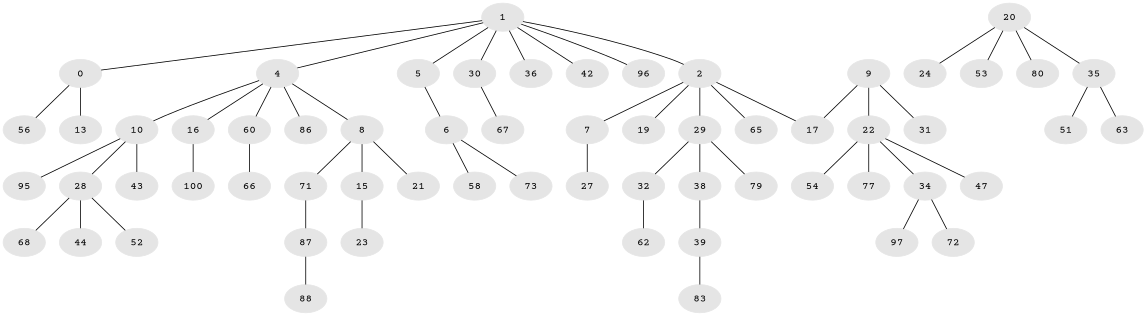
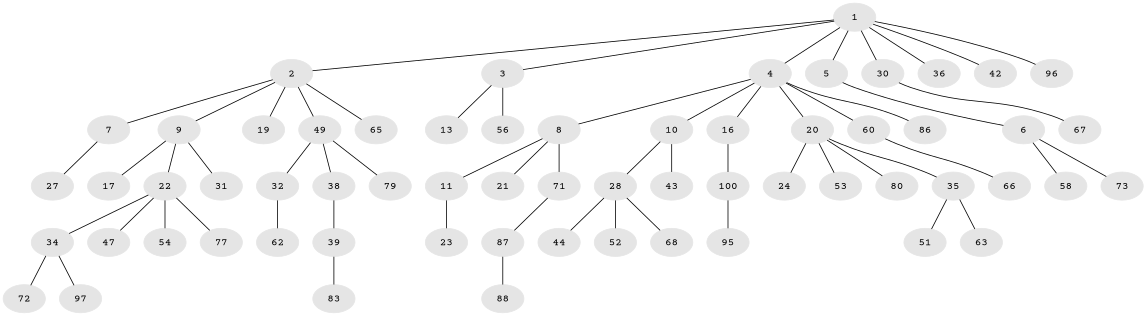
node "0": label "0" -> "3"
edge "2" -- "17": now "2" -- "9"
edge "4" -- "20": added
node "29": label "29" -> "49"
edge "10" -- "95": now "100" -- "95"
node "15": label "15" -> "11"
